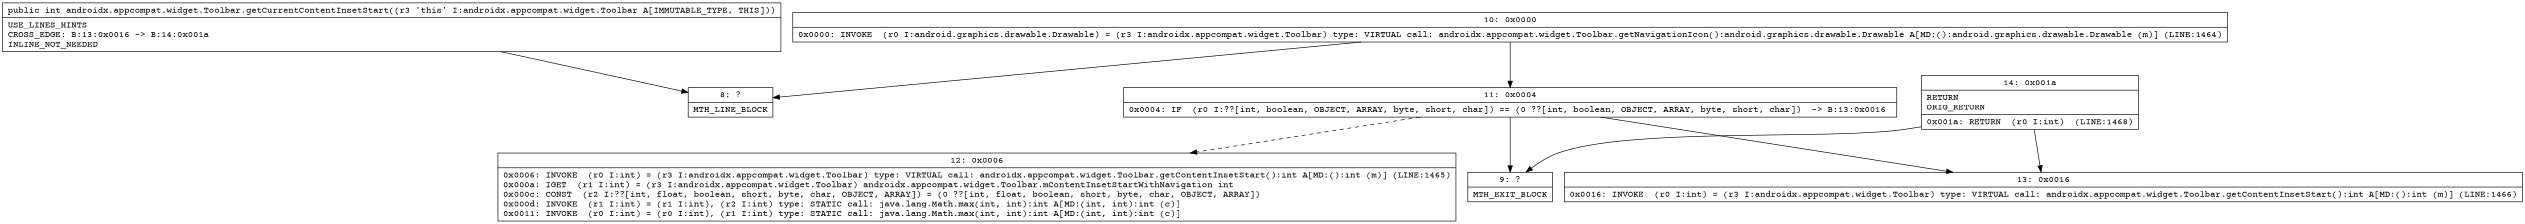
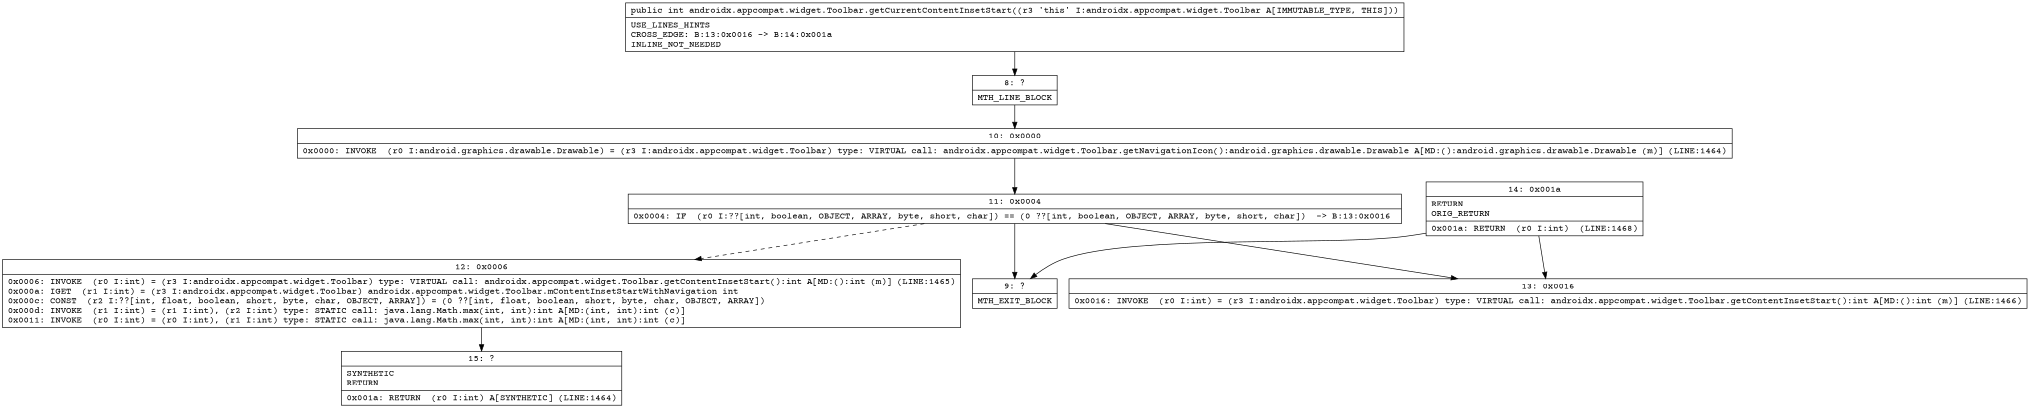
edge "10: 0x0000" -> "8: ?": reversed
node "15: ?": added
